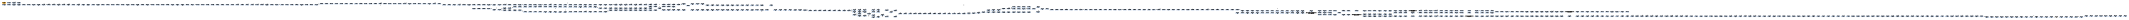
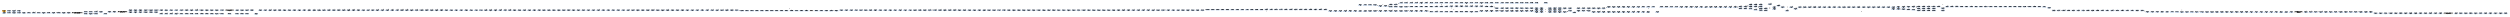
node "0x00448a2c cmpl": added
node "0x00448804 addl": added
